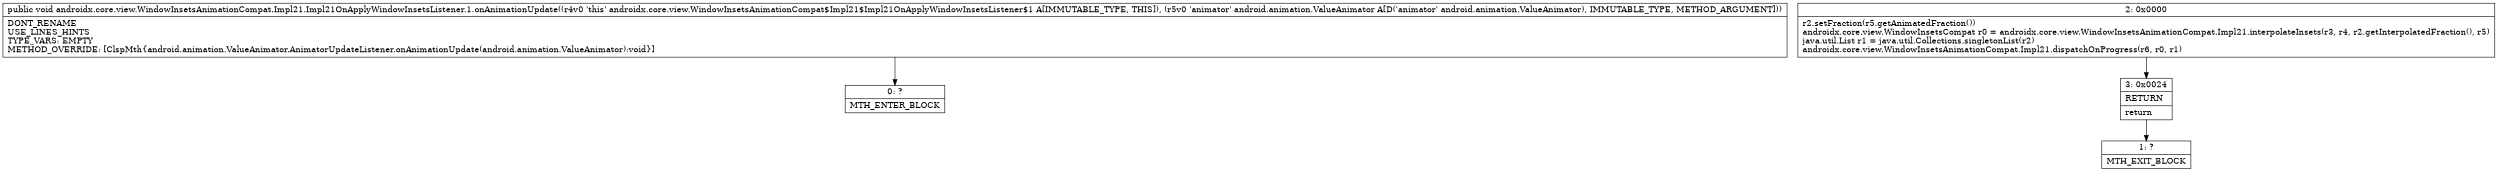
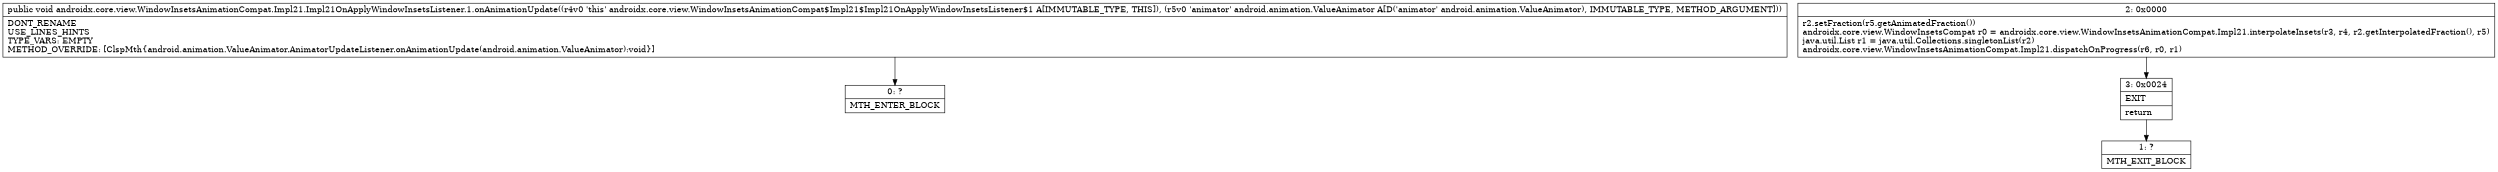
node "3: 0x0024": text "RETURN" -> "EXIT"
